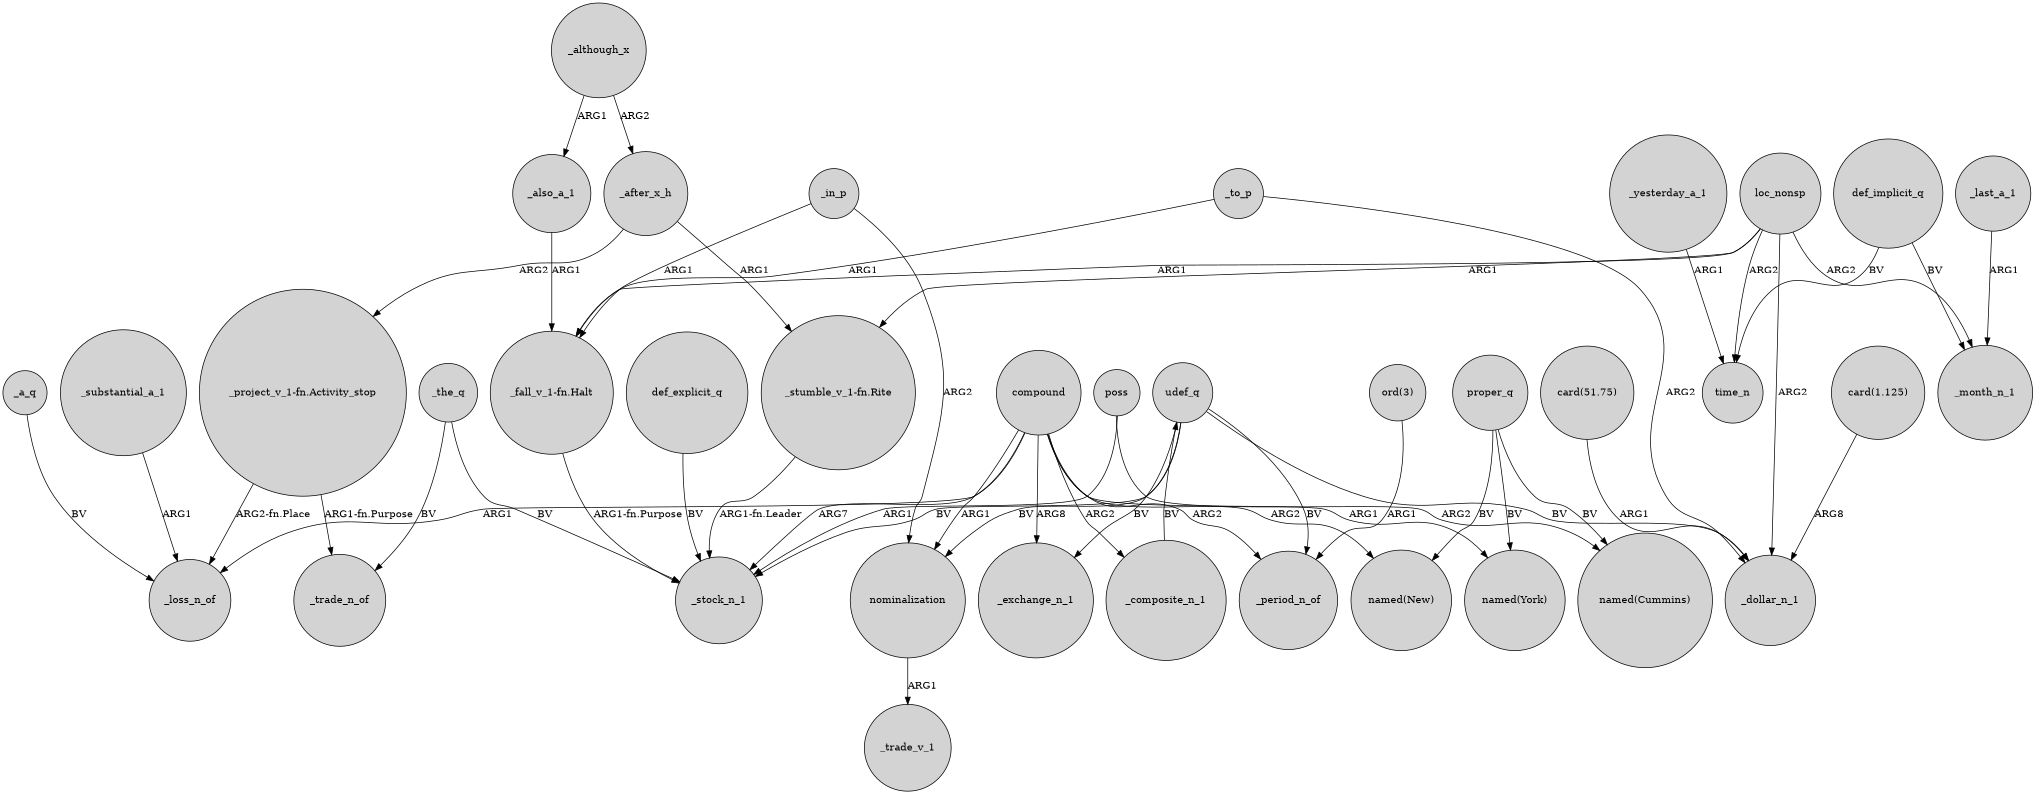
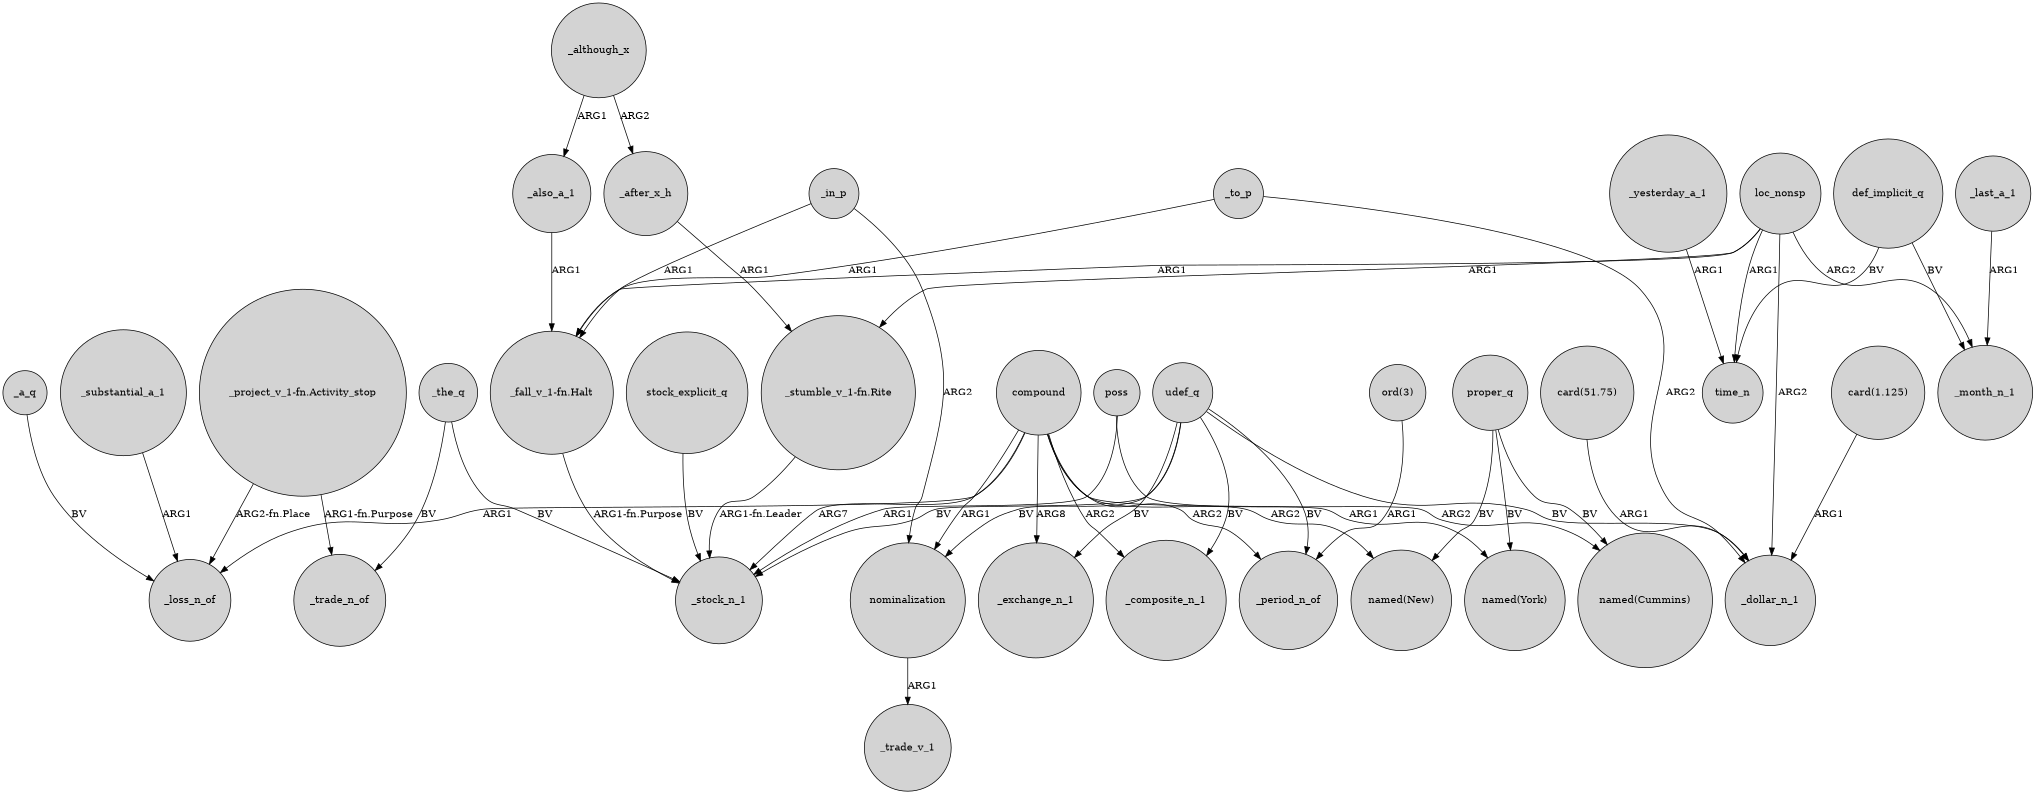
edge "_after_x_h" -> "_project_v_1-fn.Activity_stop": removed, label "ARG2"
edge "loc_nonsp" -> "time_n": label "ARG2" -> "ARG1"
node "def_explicit_q": label "def_explicit_q" -> "stock_explicit_q"
edge "_composite_n_1" -> "udef_q": reversed
edge "card(1.125)" -> "_dollar_n_1": label "ARG8" -> "ARG1"
